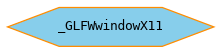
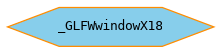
node "_GLFWwindowX11": label "_GLFWwindowX11" -> "_GLFWwindowX18"
